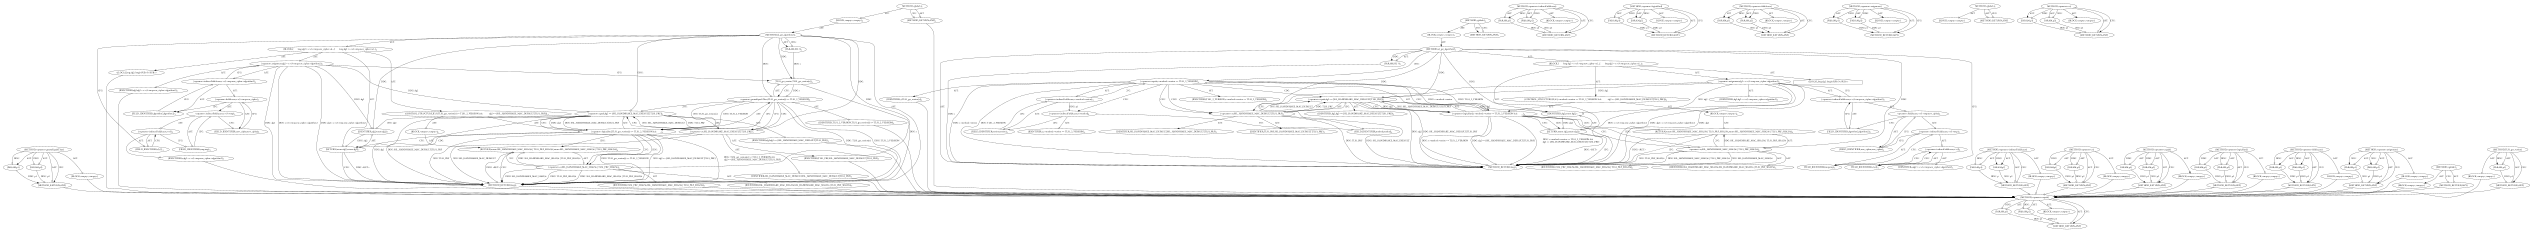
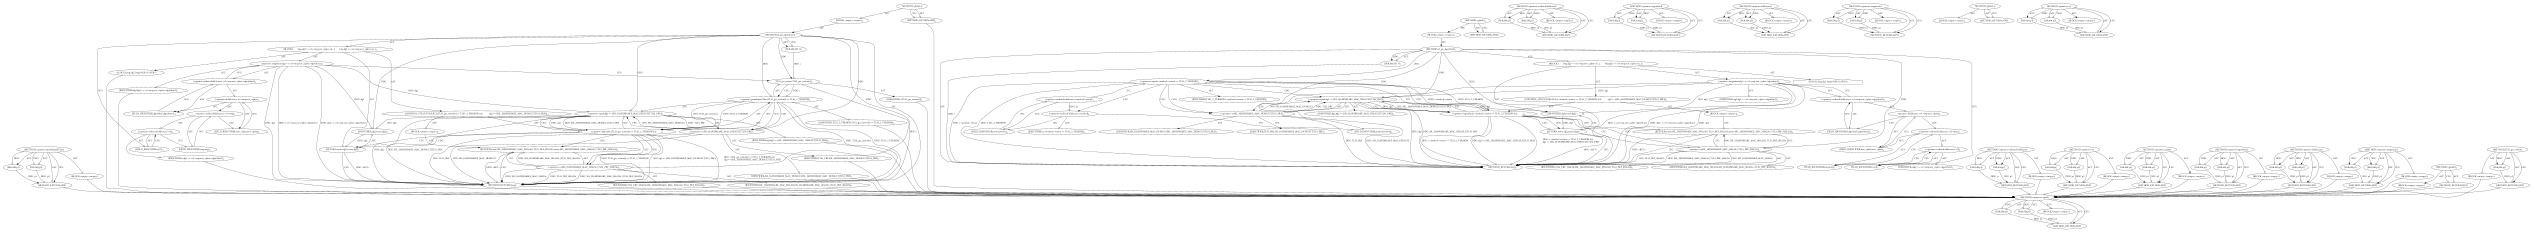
edge "(<operator>.equals,s->method->version == TLS1_2_VERSION)" -> "(IDENTIFIER,s,TLS1_get_version(s))": now "(TLS1_get_version,TLS1_get_version(s))" -> "(IDENTIFIER,s,TLS1_get_version(s))"
edge "(<operator>.equals,s->method->version == TLS1_2_VERSION)" -> "(<operator>.indirectFieldAccess,s->method->version)": removed, label "AST:"
